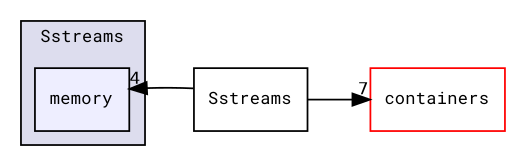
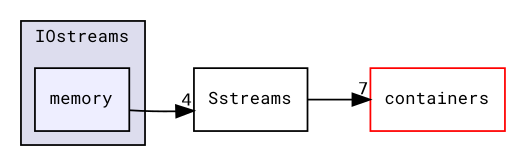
cluster "Sstreams": label "Sstreams" -> "IOstreams"
edge "Sstreams" -> "memory": reversed
